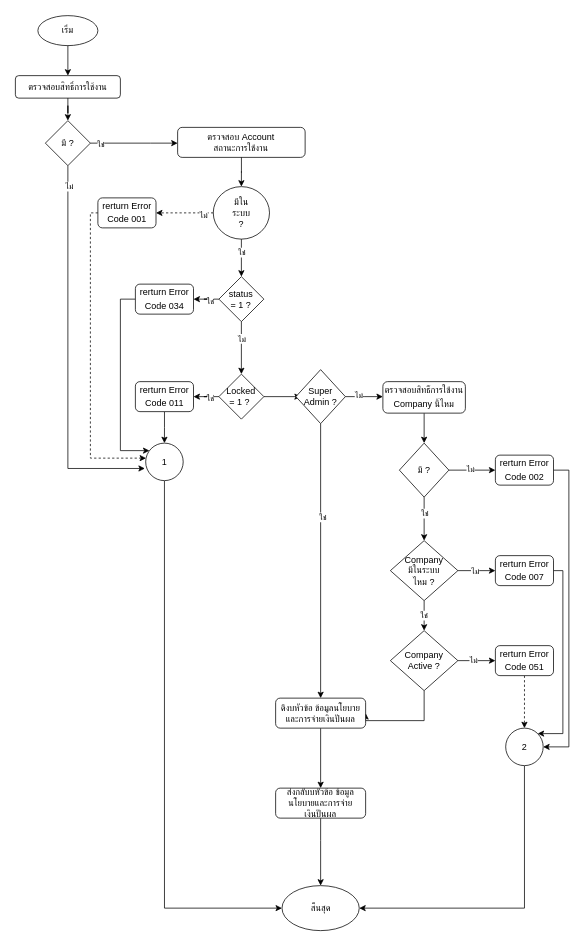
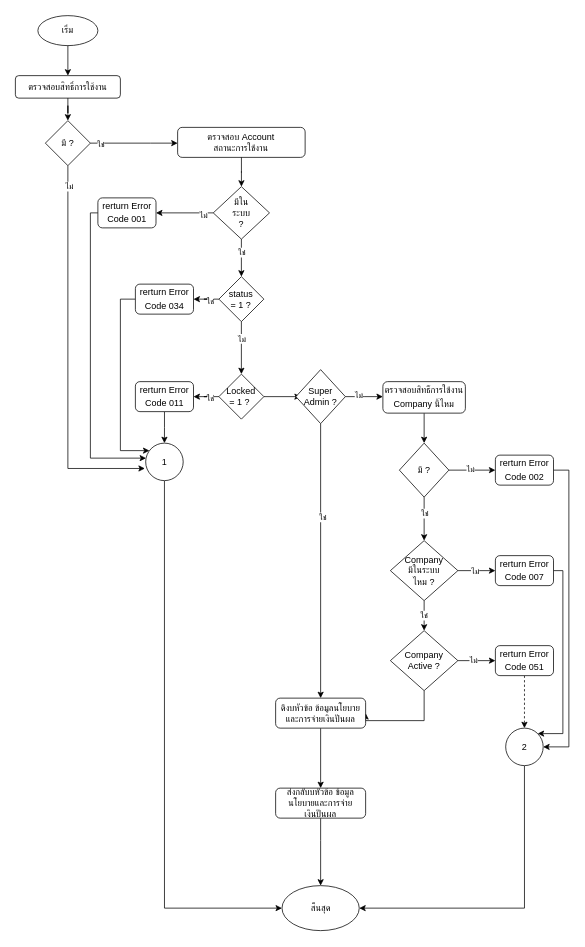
edge "มีใน ระบบ ?" -> "rerturn Error Code 001": style dashed -> solid
node "มีใน ระบบ ?": shape ellipse -> diamond
edge "rerturn Error Code 001" -> "1": style dashed -> solid
